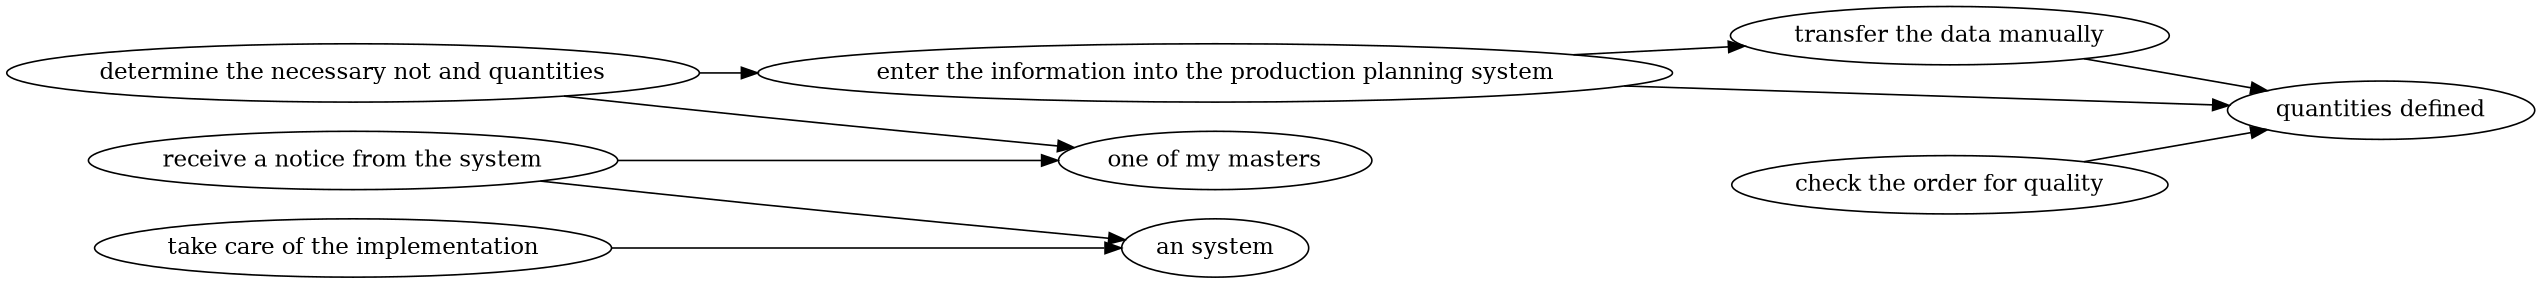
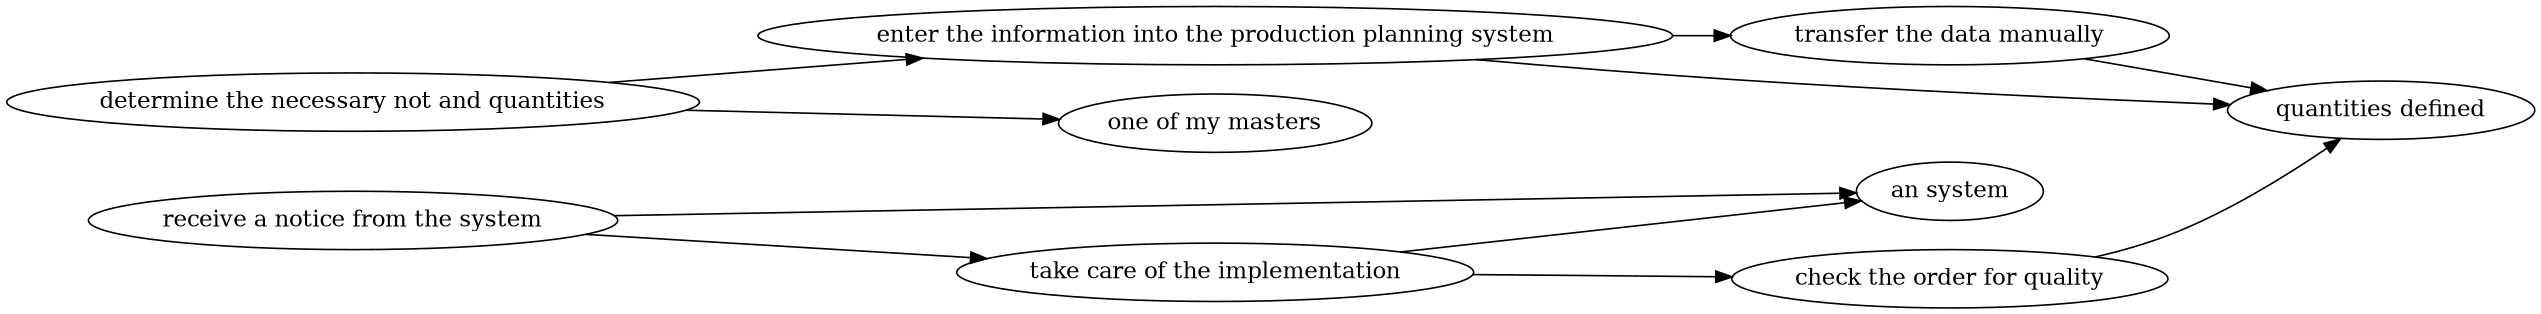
edge "receive a notice from the system" -> "one of my masters": now "receive a notice from the system" -> "take care of the implementation"
edge "take care of the implementation" -> "check the order for quality": added
